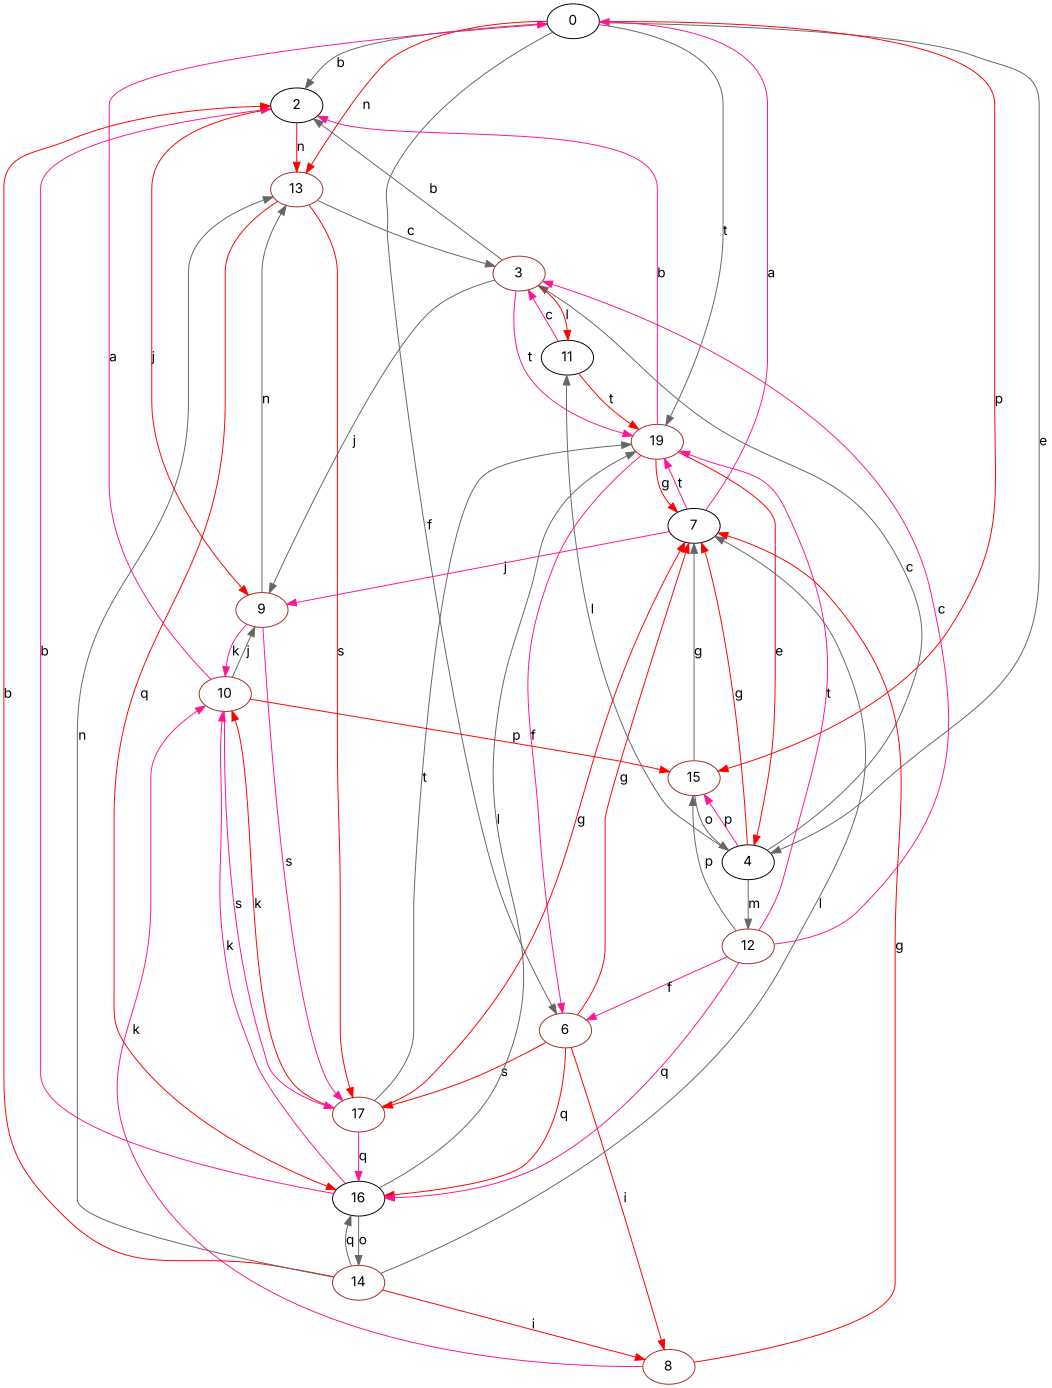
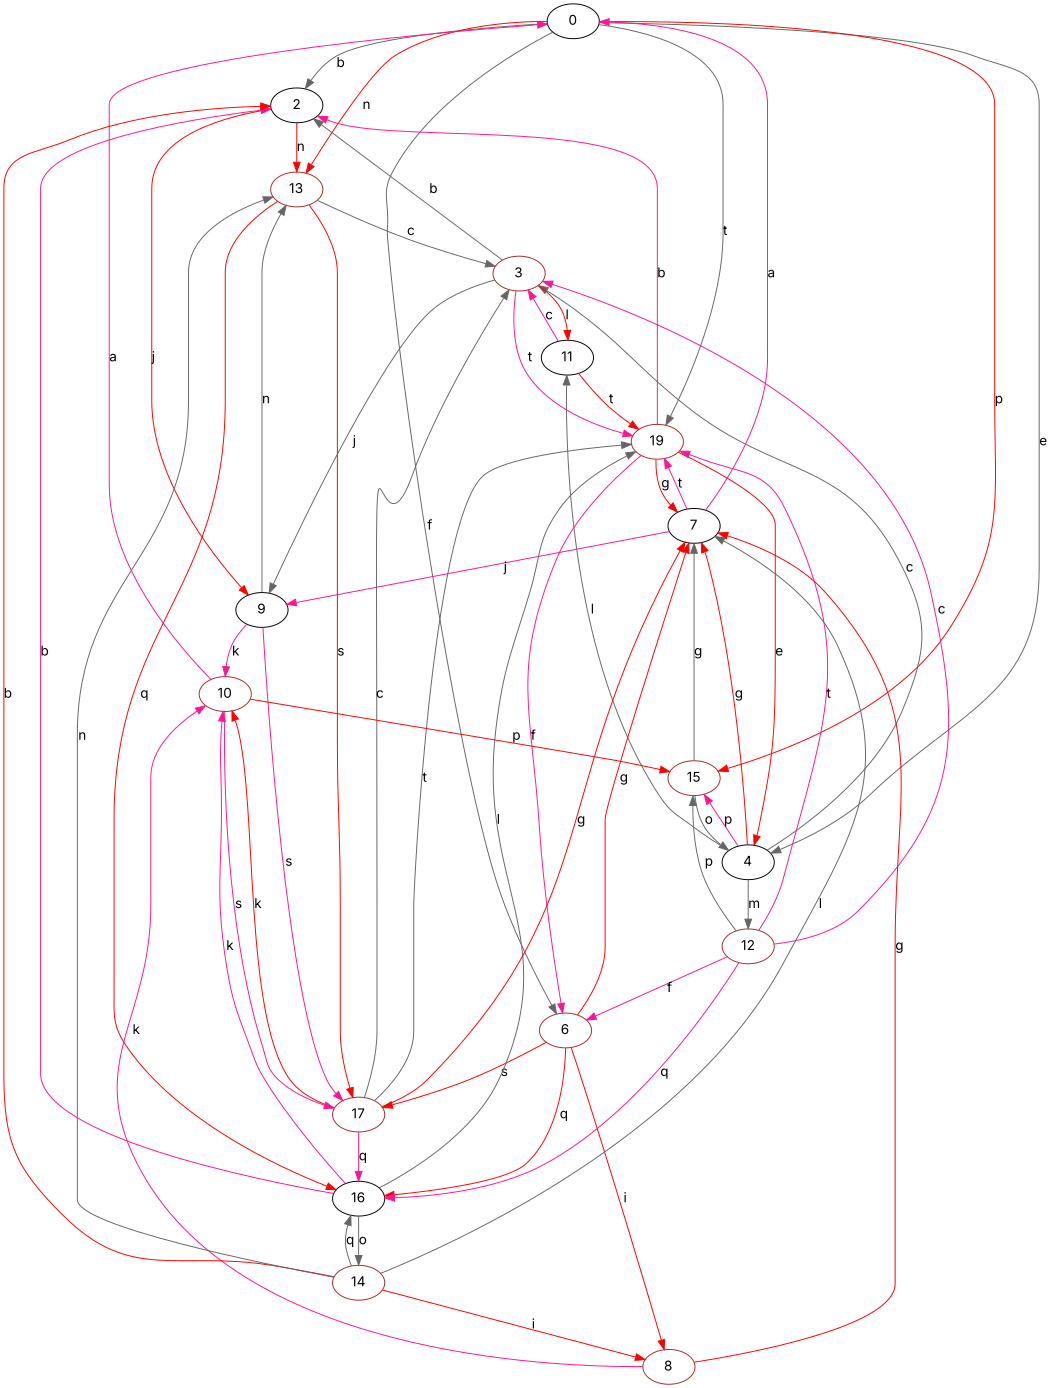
node "9": color brown -> black
edge "10" -> "9": removed, label "j"
edge "17" -> "3": added, label "c"
